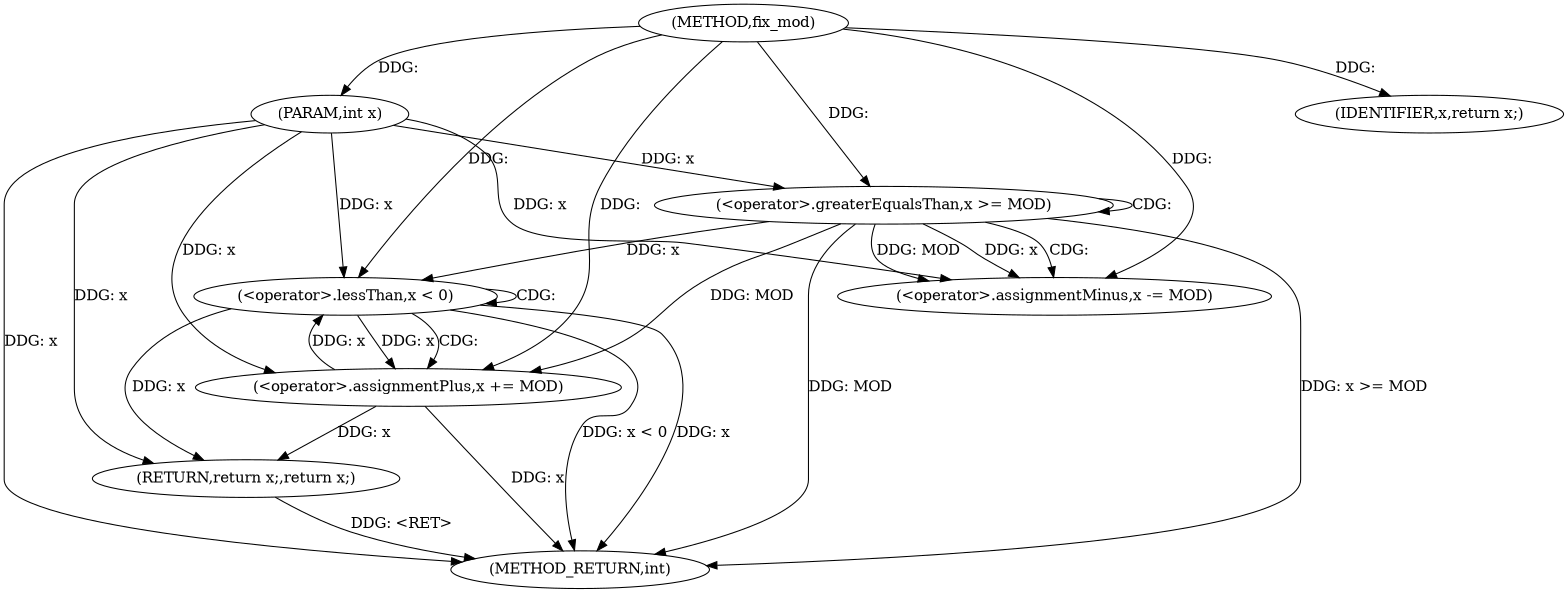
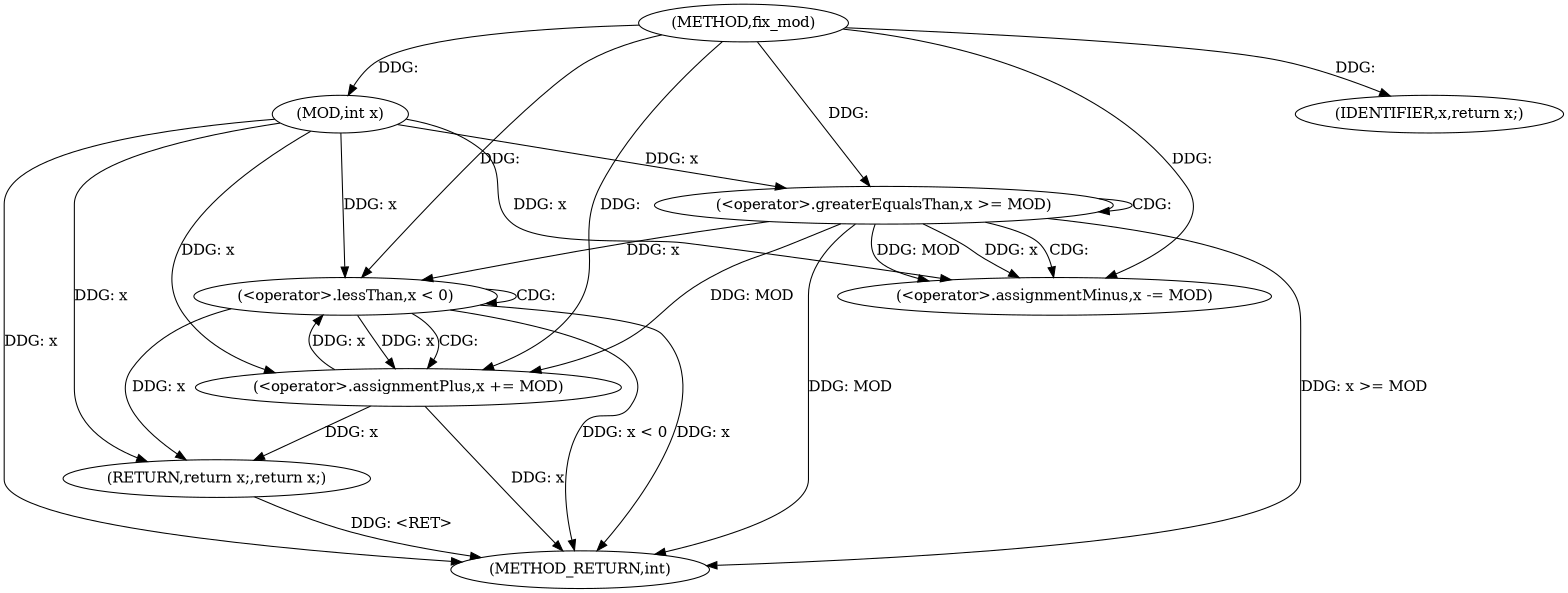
node "(PARAM,int x)": label "(PARAM,int x)" -> "(MOD,int x)"
